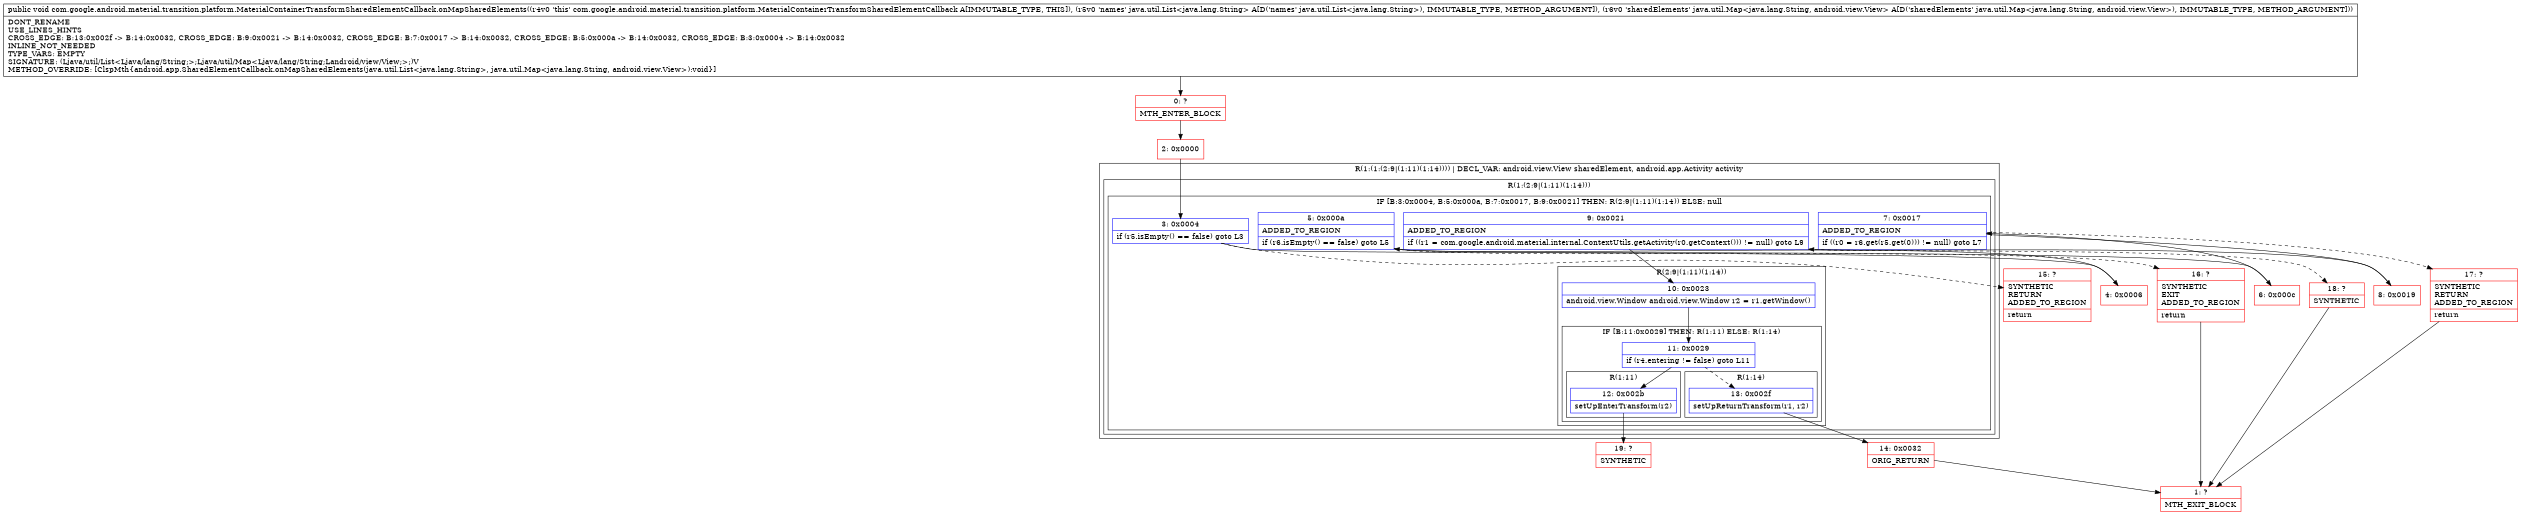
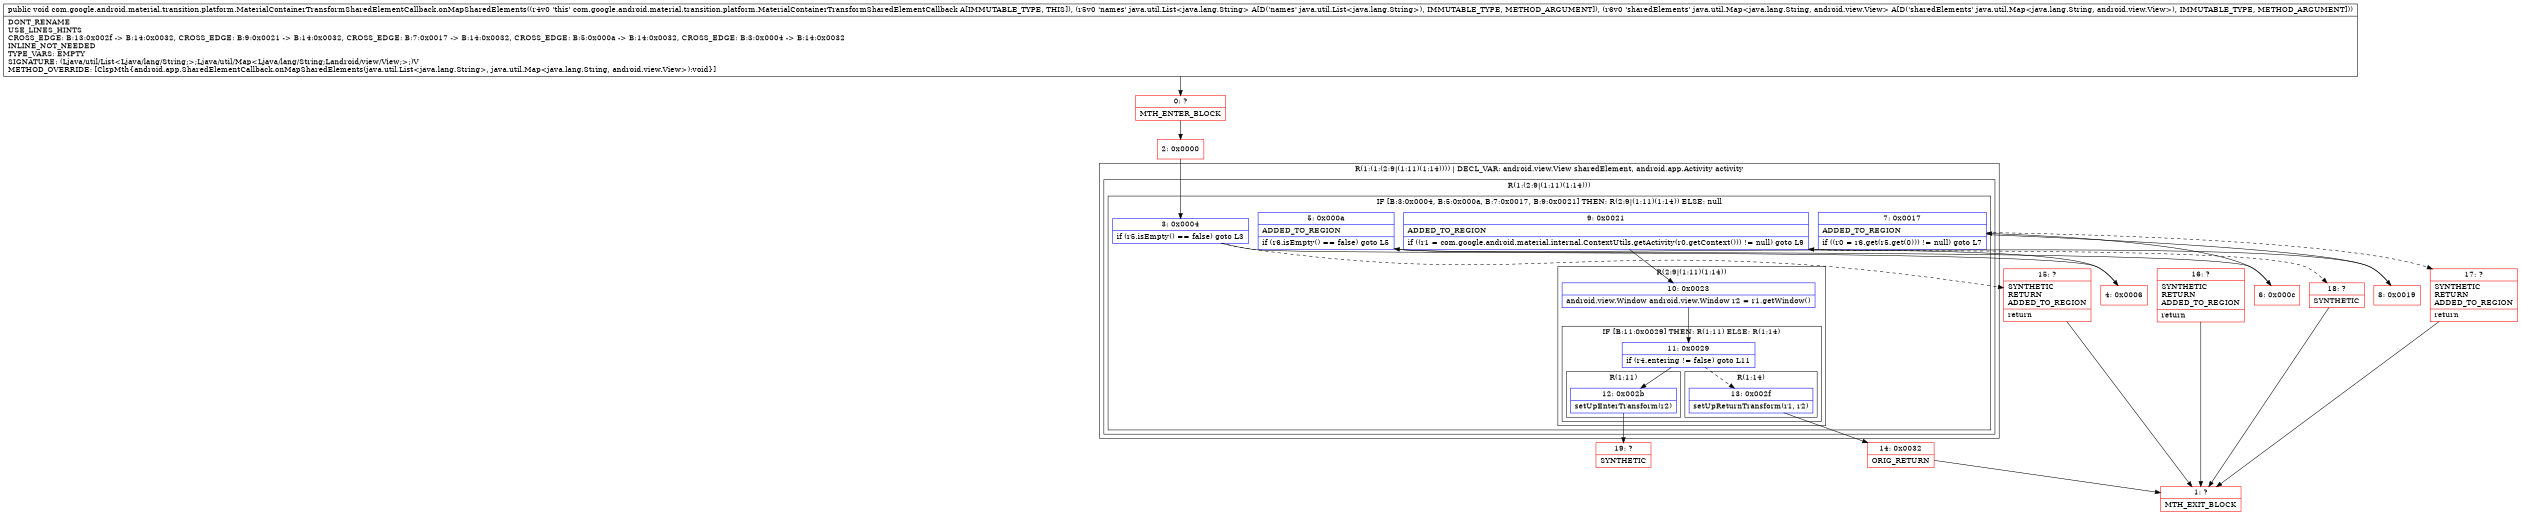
edge "5: 0x000a" -> "16: ?": removed
node "16: ?": text "EXIT" -> "RETURN"
edge "15: ?" -> "1: ?": added
